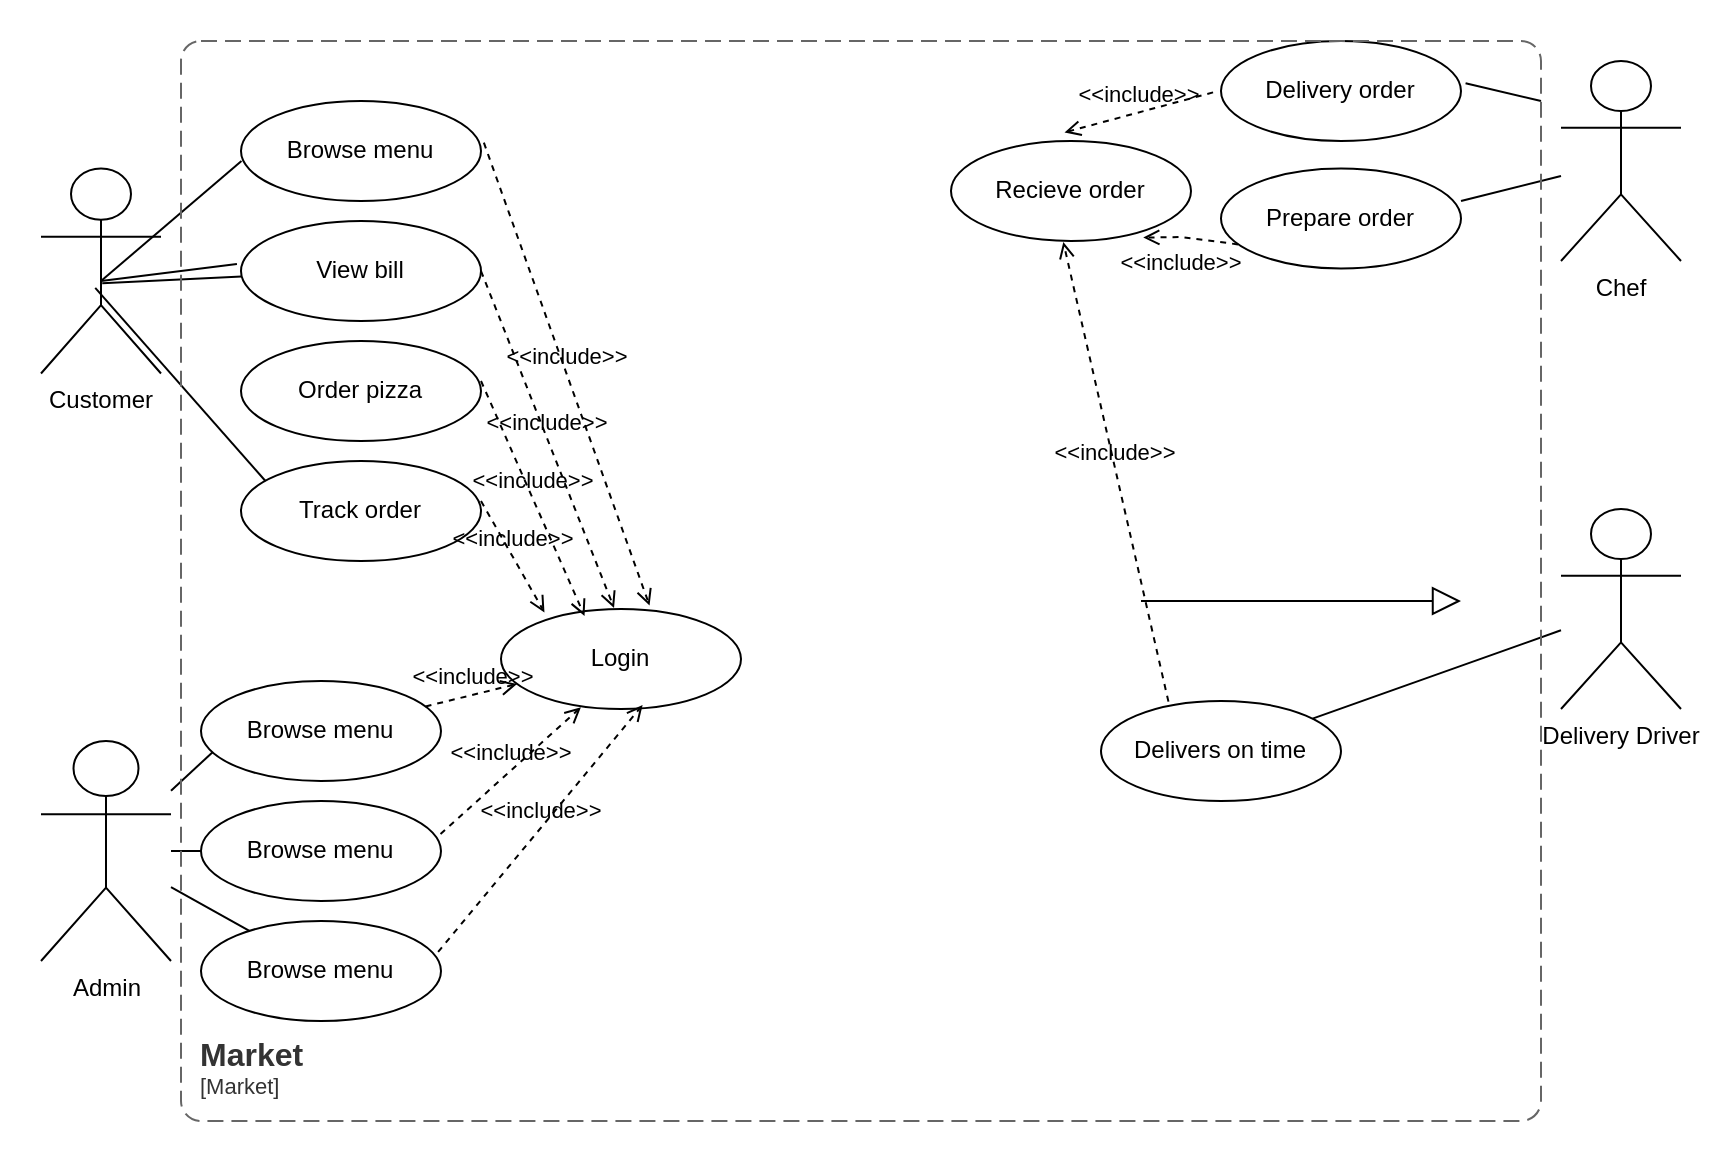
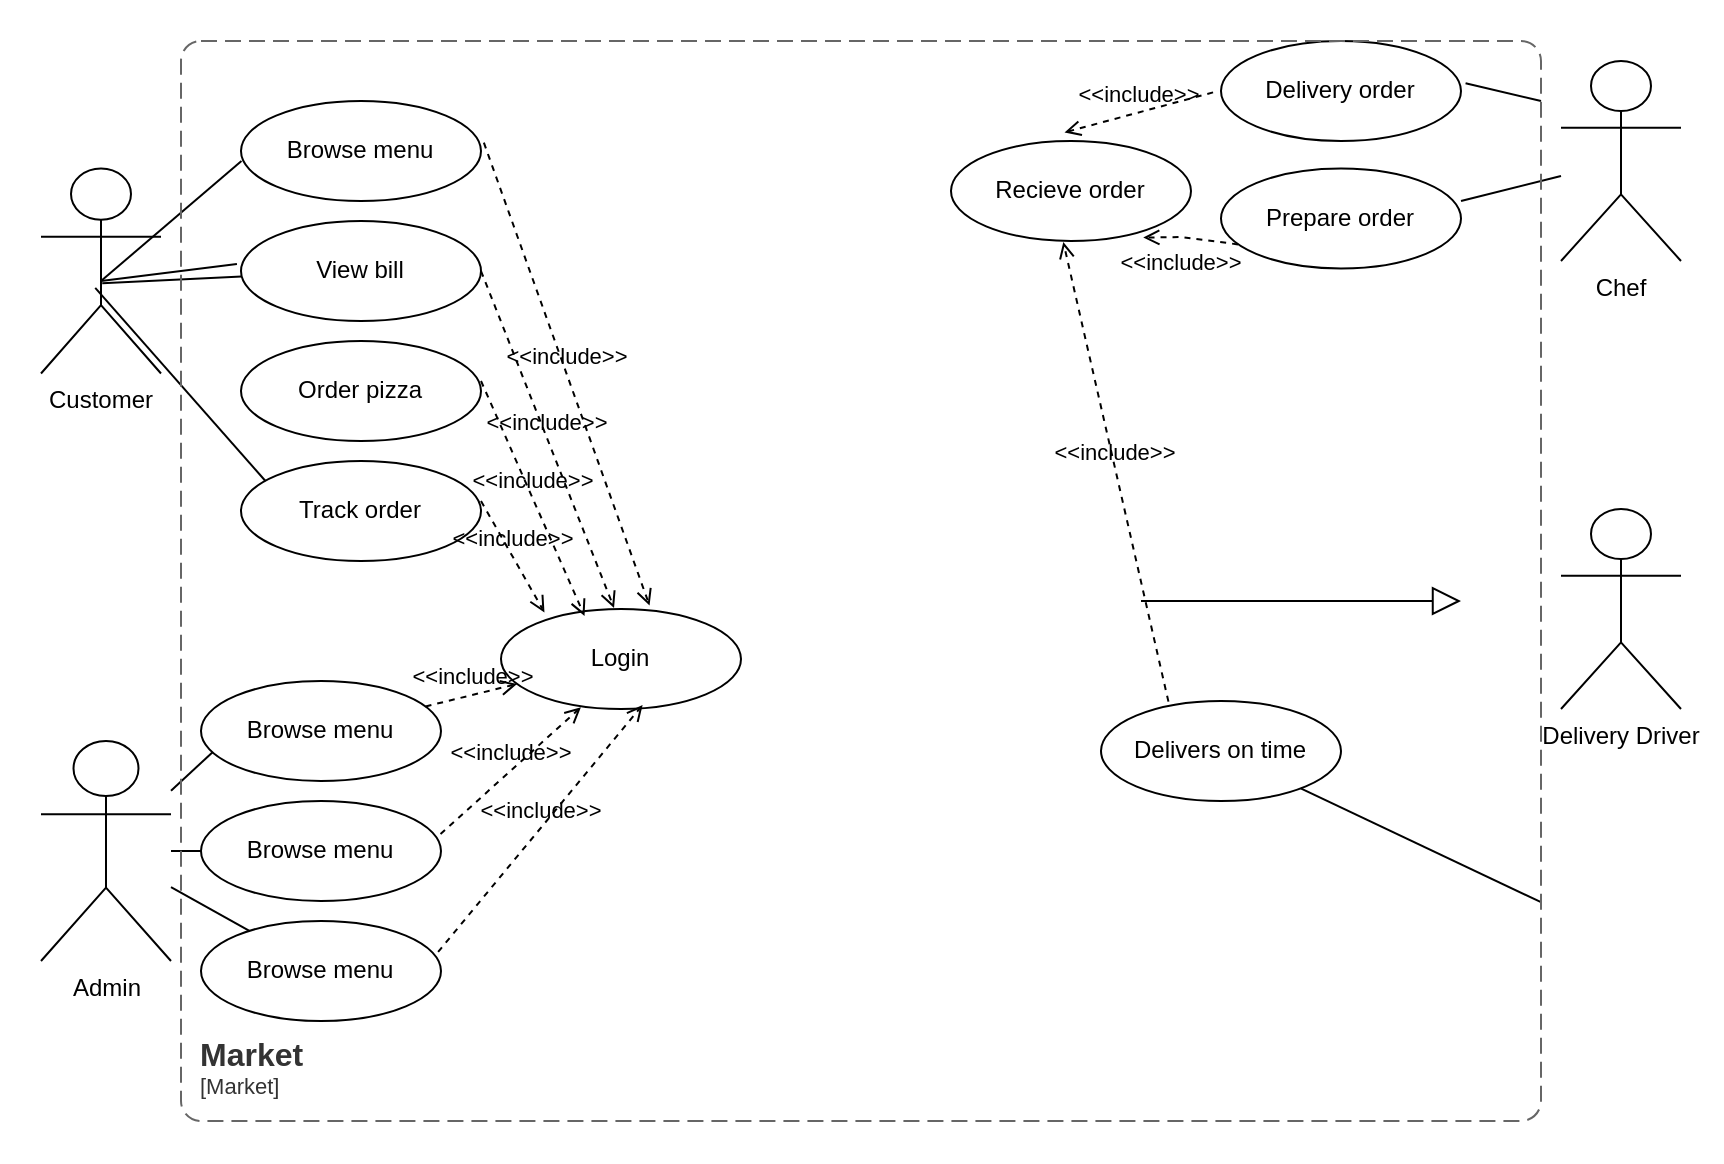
edge "Delivery Driver" -- "Delivers on time": now "Market [Market]" -- "Delivers on time"
